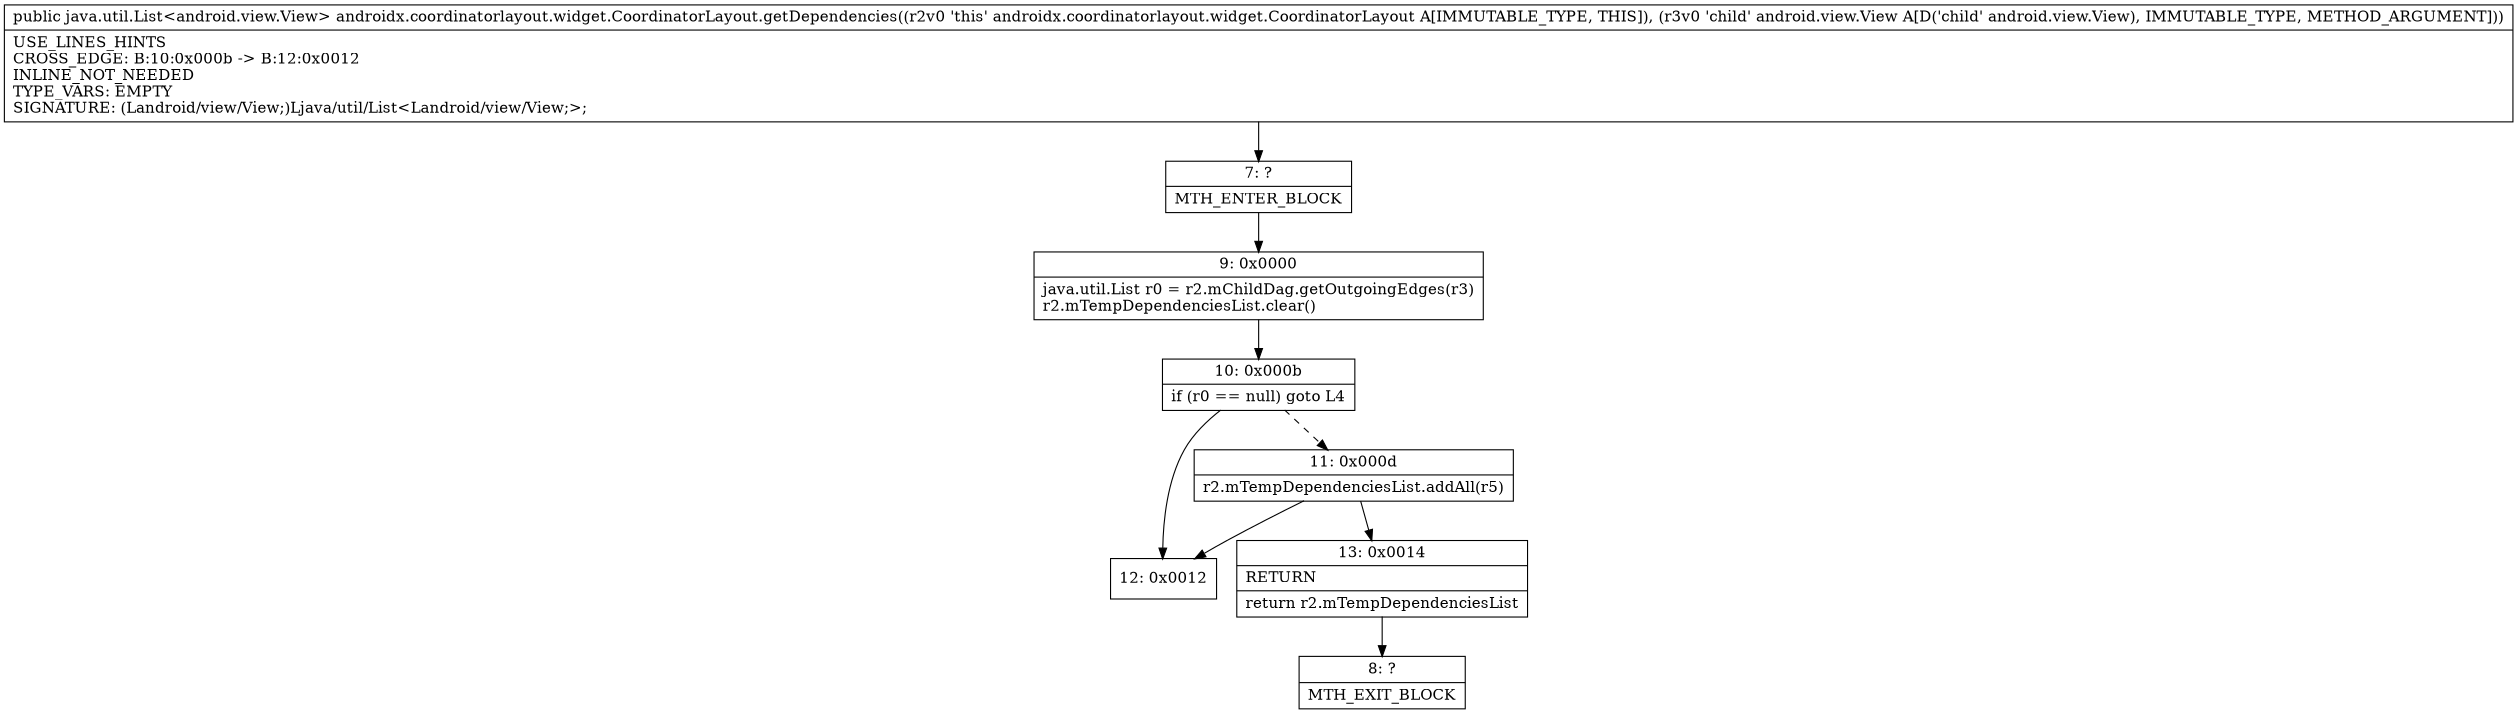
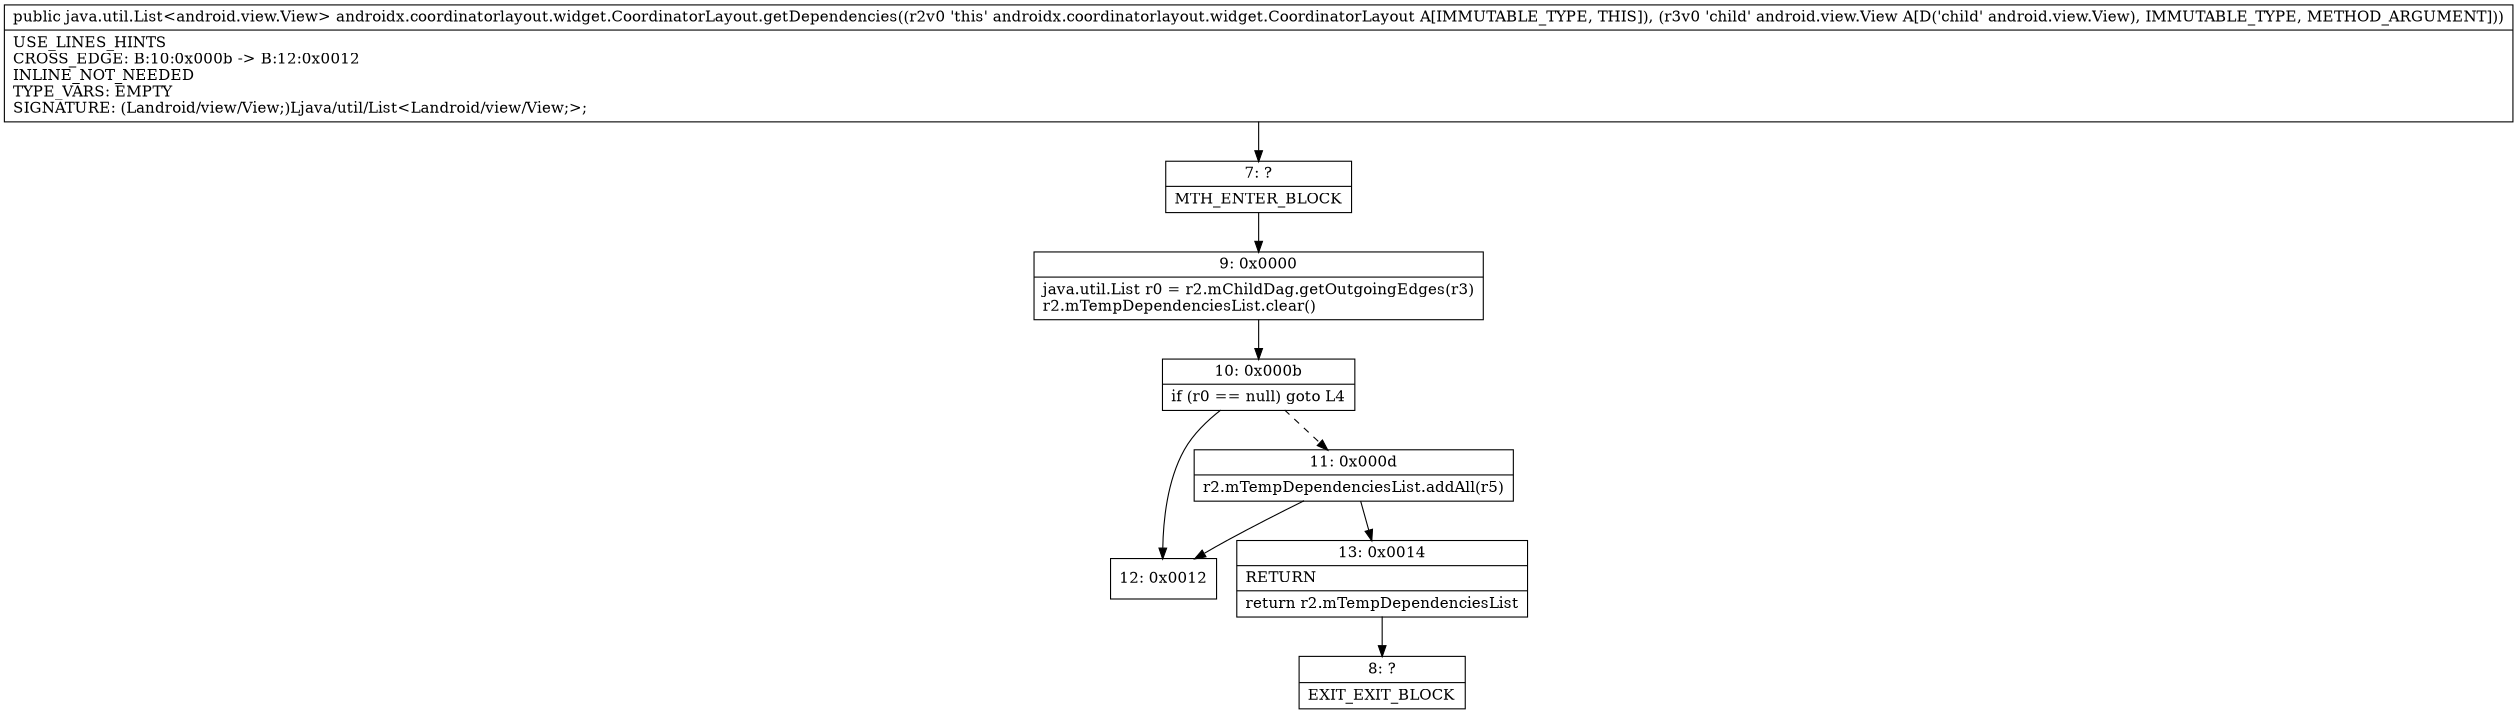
node "8: ?": text "MTH_EXIT_BLOCK" -> "EXIT_EXIT_BLOCK"
